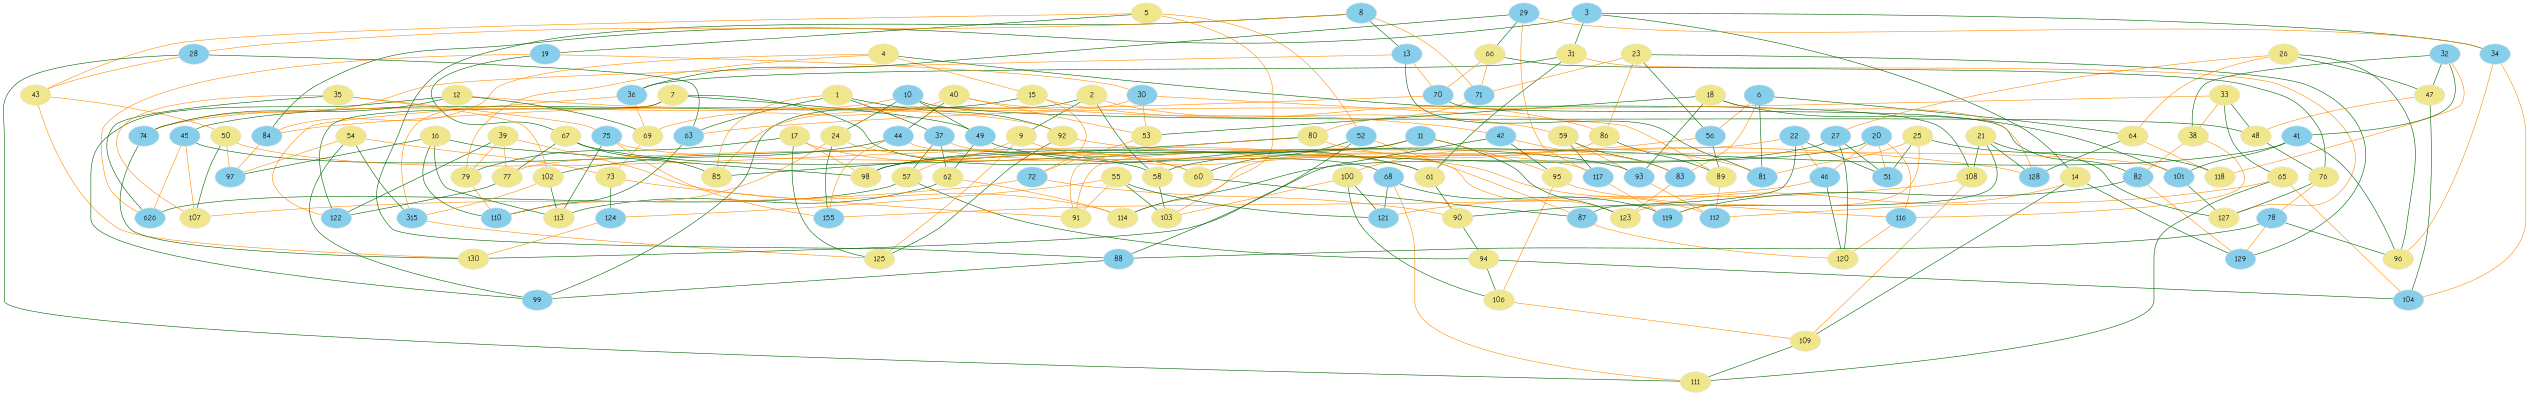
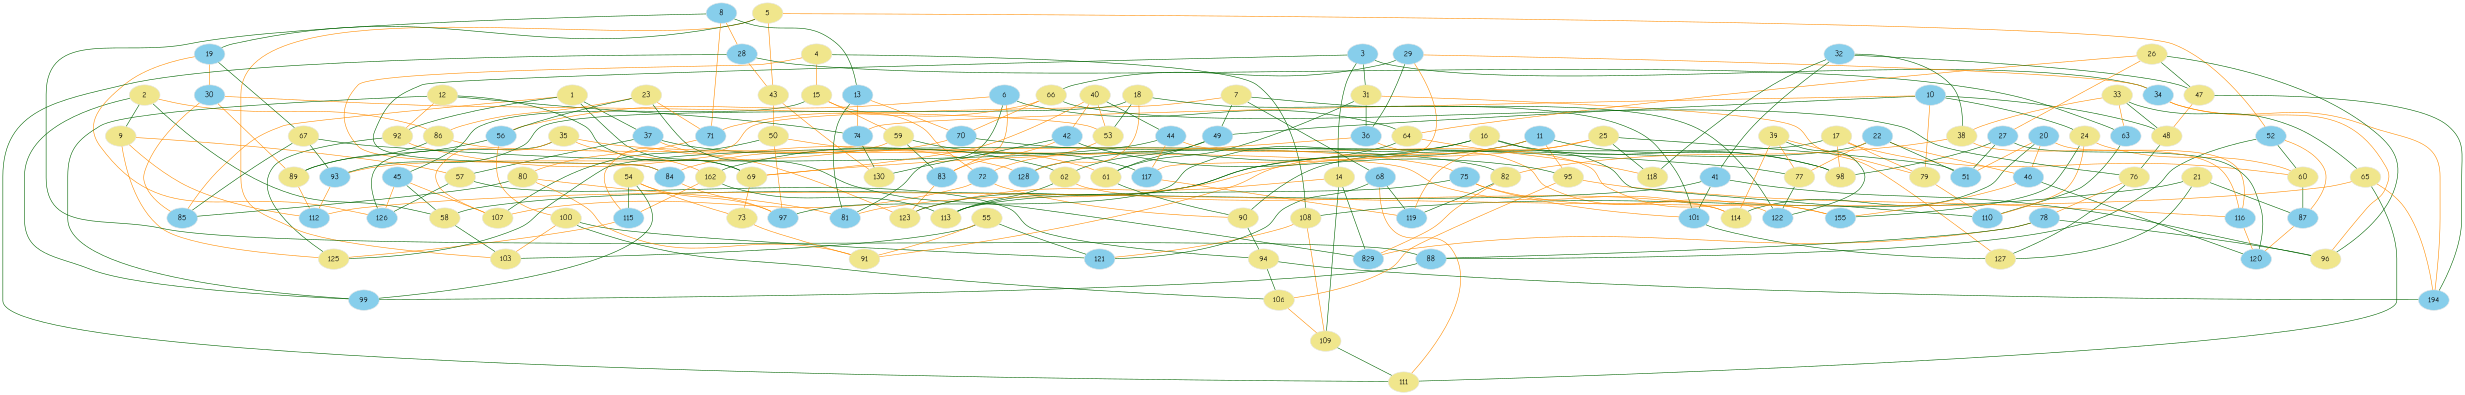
edge "4" -- "79": now "10" -- "79"
edge "1" -- "63": now "1" -- "69"
edge "32" -- "118": color darkorange -> darkgreen
edge "17" -- "79": color darkgreen -> darkorange
edge "21" -- "128": removed
node "102": label "102" -> "162"
node "85": fillcolor khaki -> skyblue
node "82": fillcolor skyblue -> khaki
node "626": label "626" -> "126"
node "315": label "315" -> "115"
node "124": removed
node "120": fillcolor khaki -> skyblue
node "129": label "129" -> "829"
node "104": label "104" -> "194"
